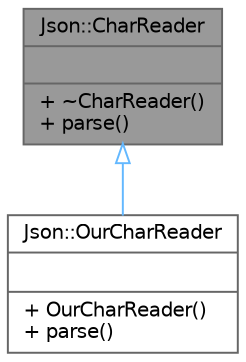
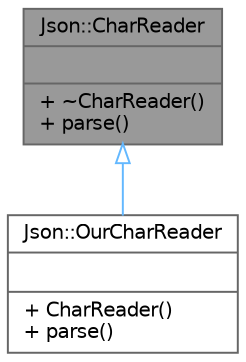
node "Json::OurCharReader": text "+ OurCharReader()" -> "+ CharReader()"
